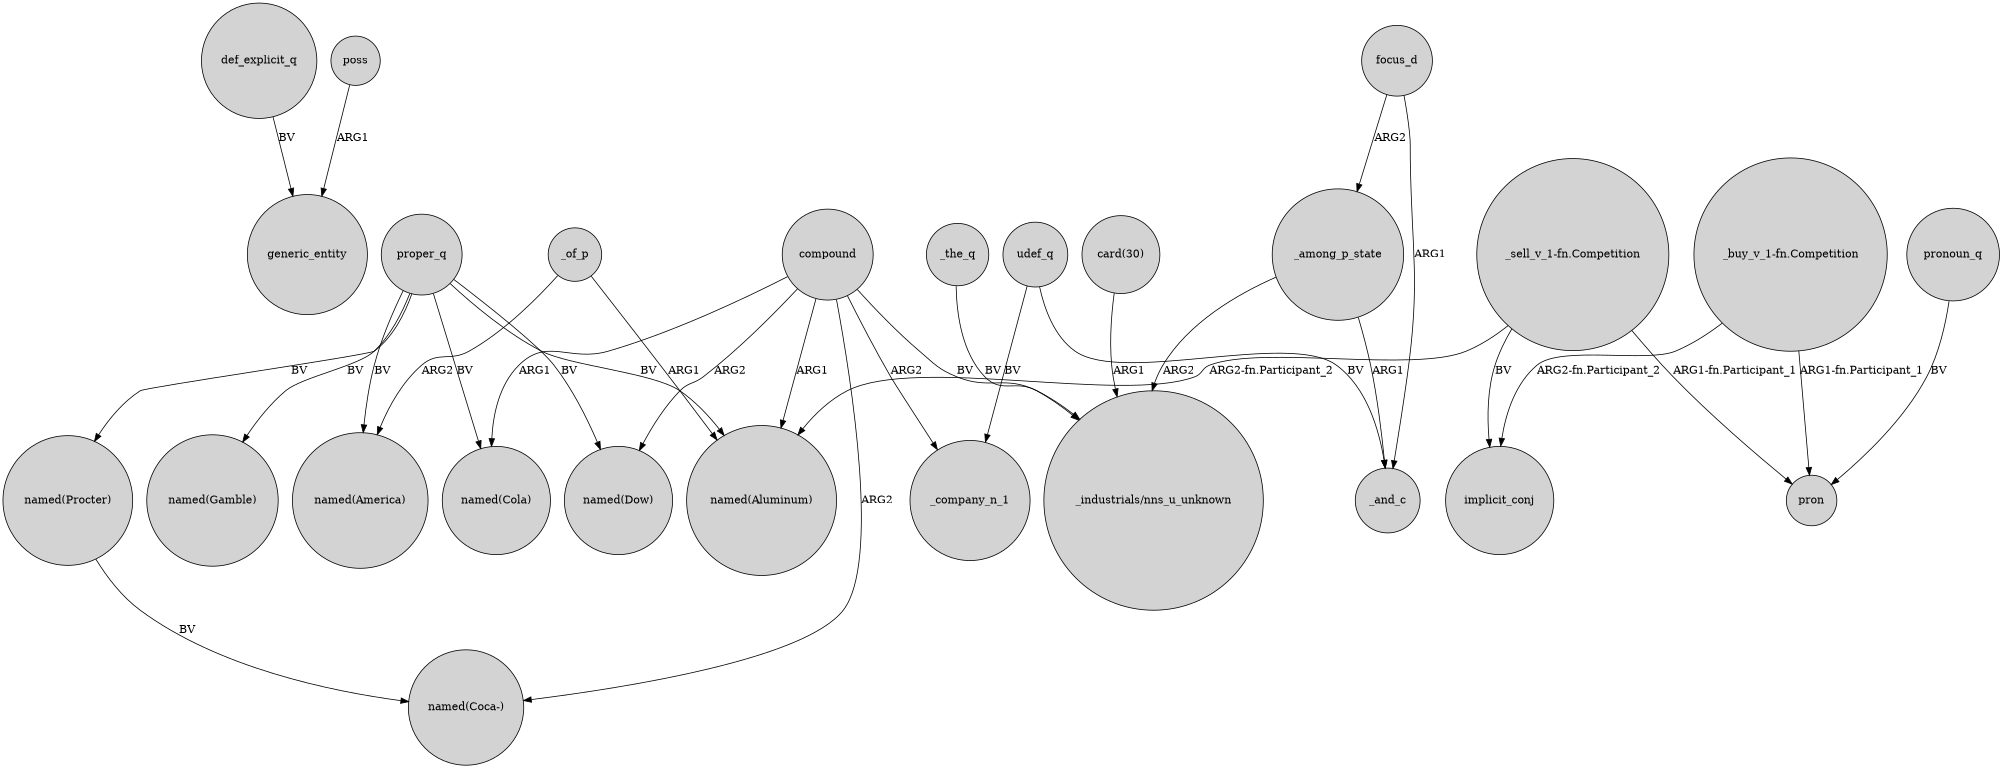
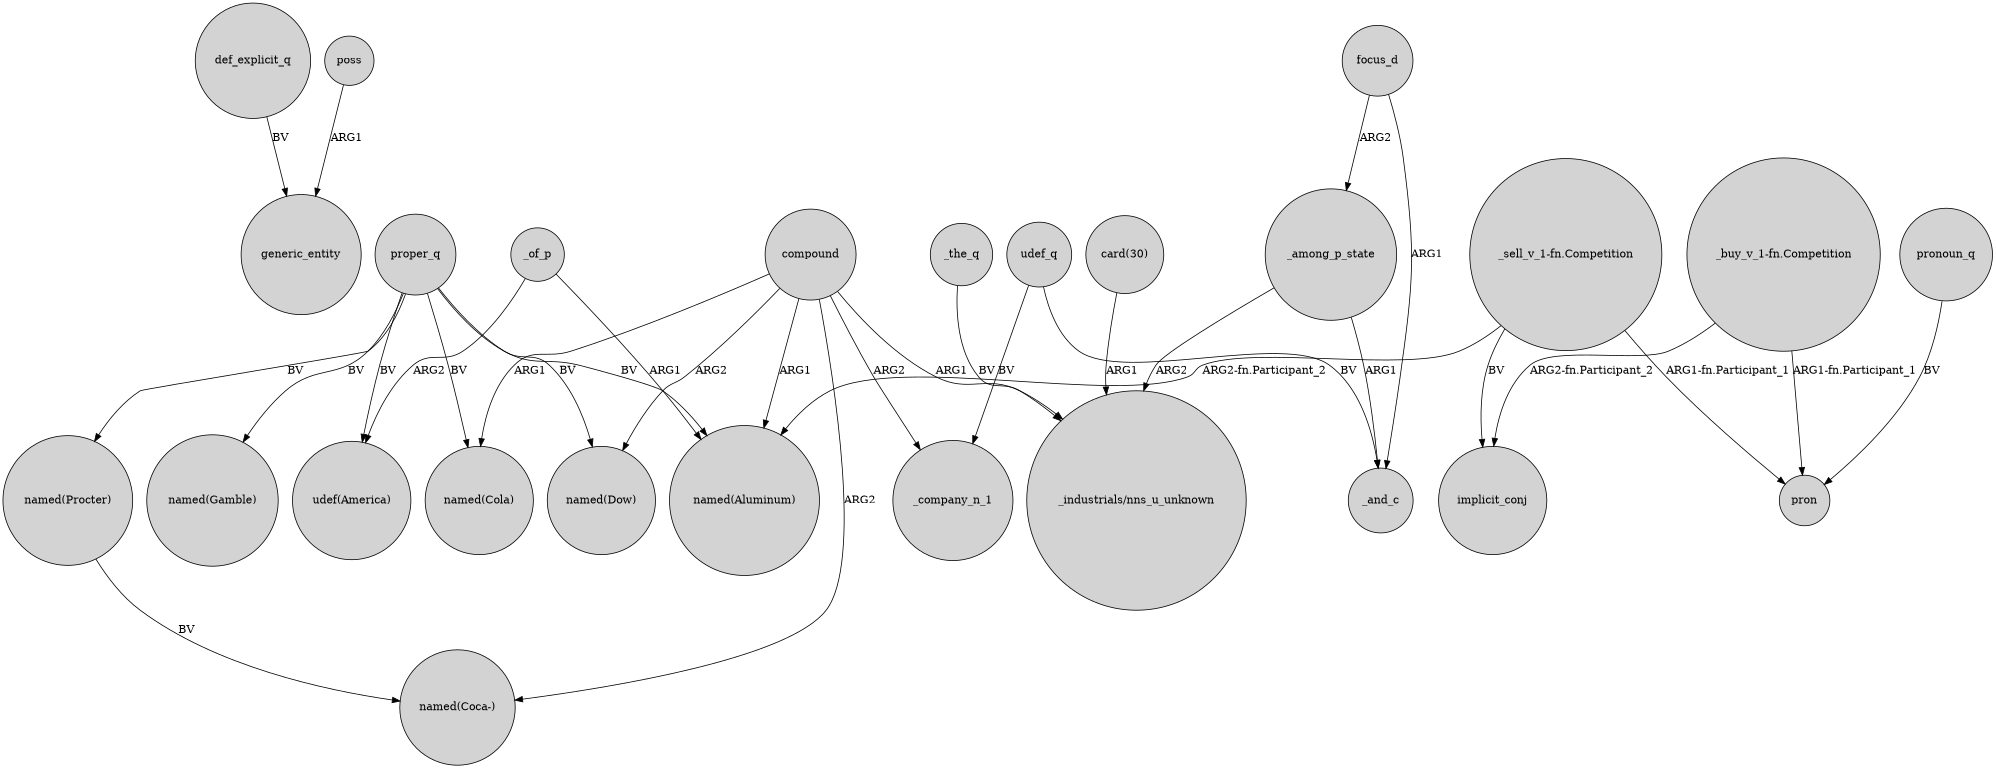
edge "compound" -> "_industrials/nns_u_unknown": label "BV" -> "ARG1"
node "named(America)": label "named(America)" -> "udef(America)"
